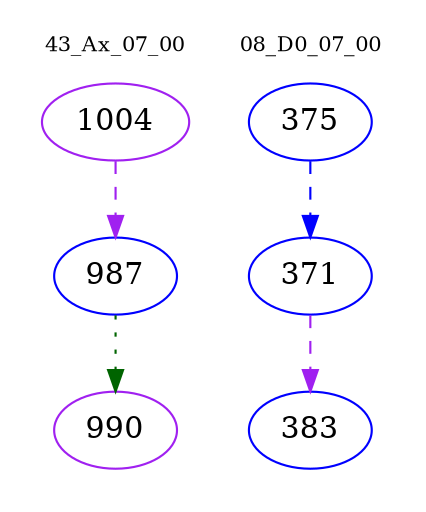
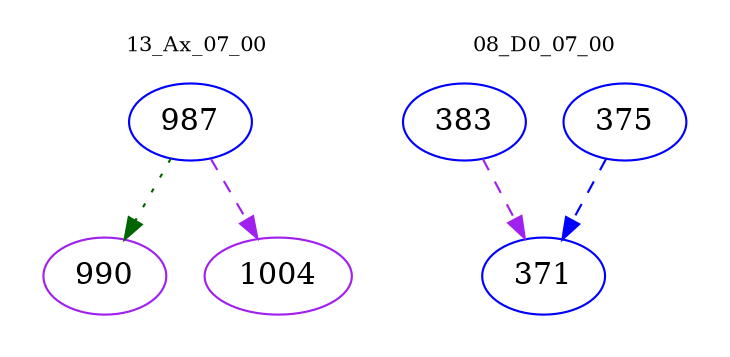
cluster "43_Ax_07_00": label "43_Ax_07_00" -> "13_Ax_07_00"
edge "1004" -> "987": reversed
edge "371" -> "383": reversed
